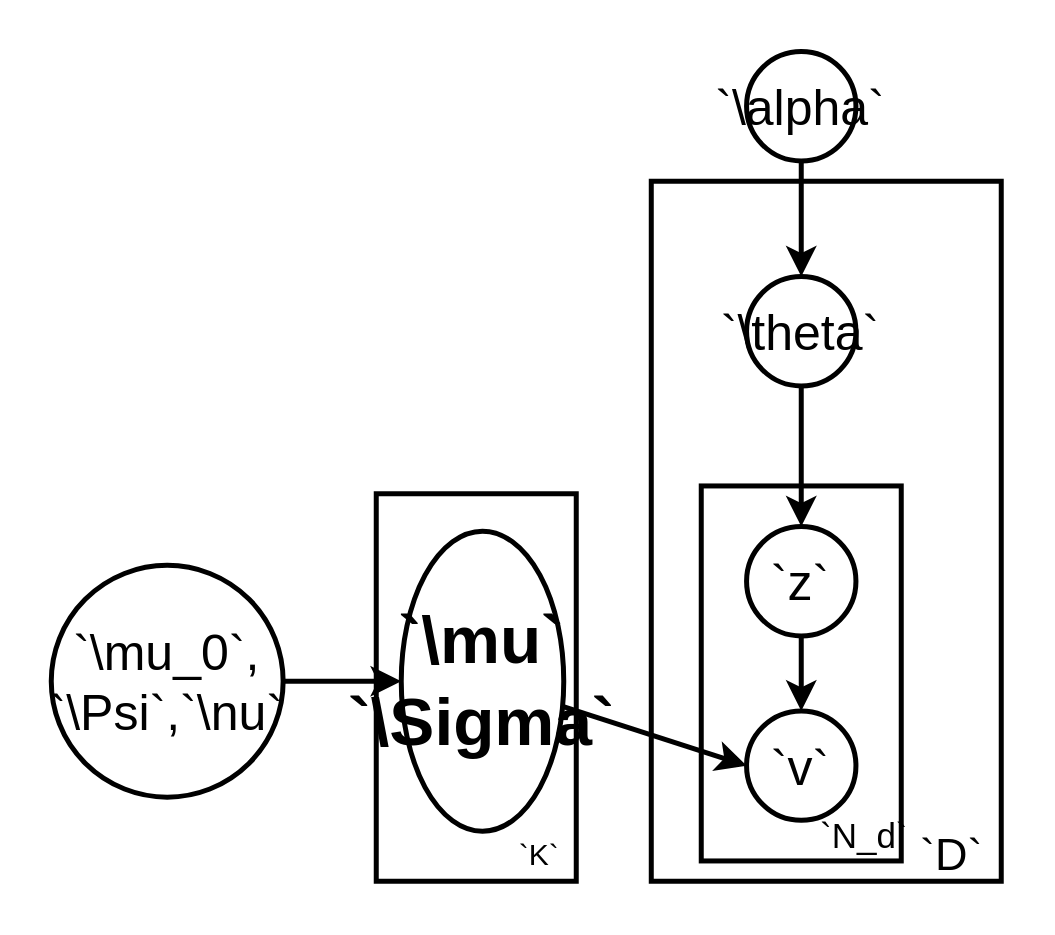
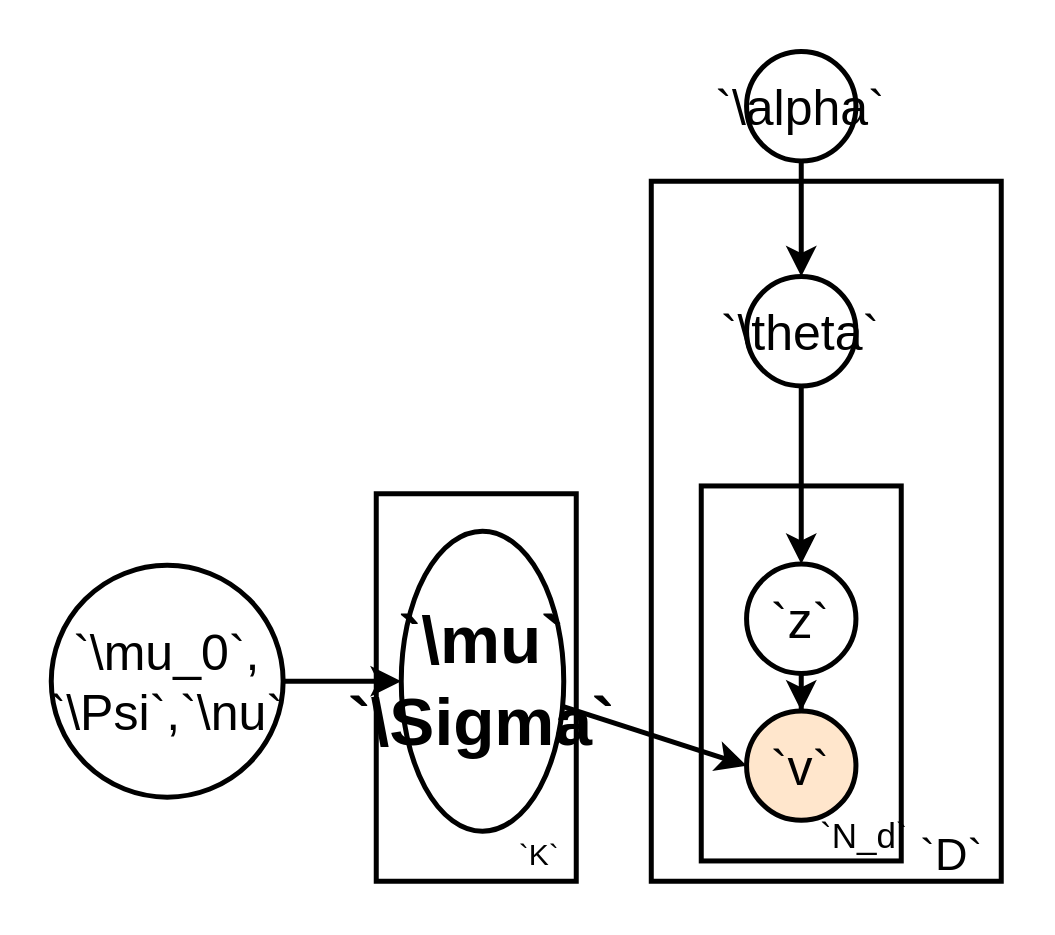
node "`z`": moved (801, 581) -> (801, 619)
node "`v`": fillcolor #ffffff -> #ffe6cc
